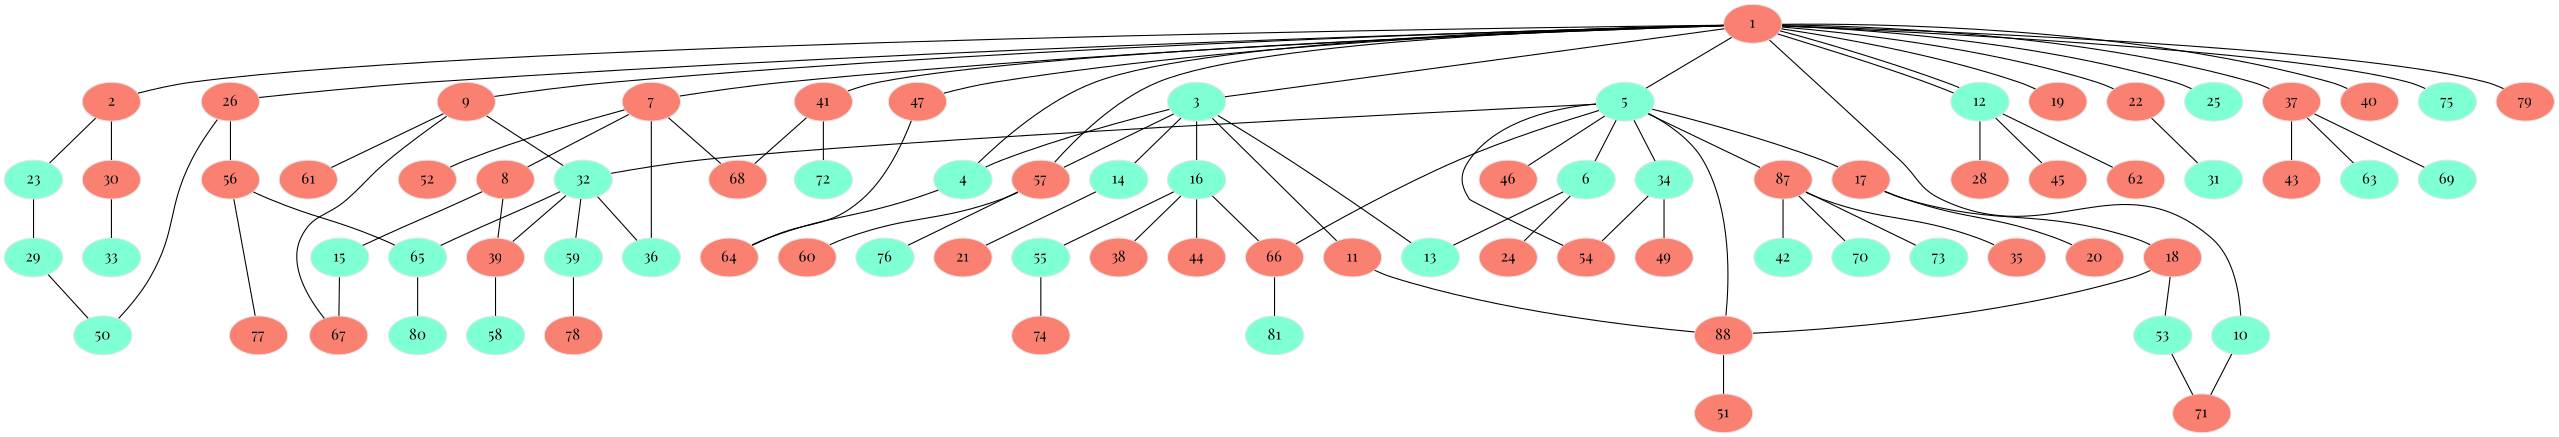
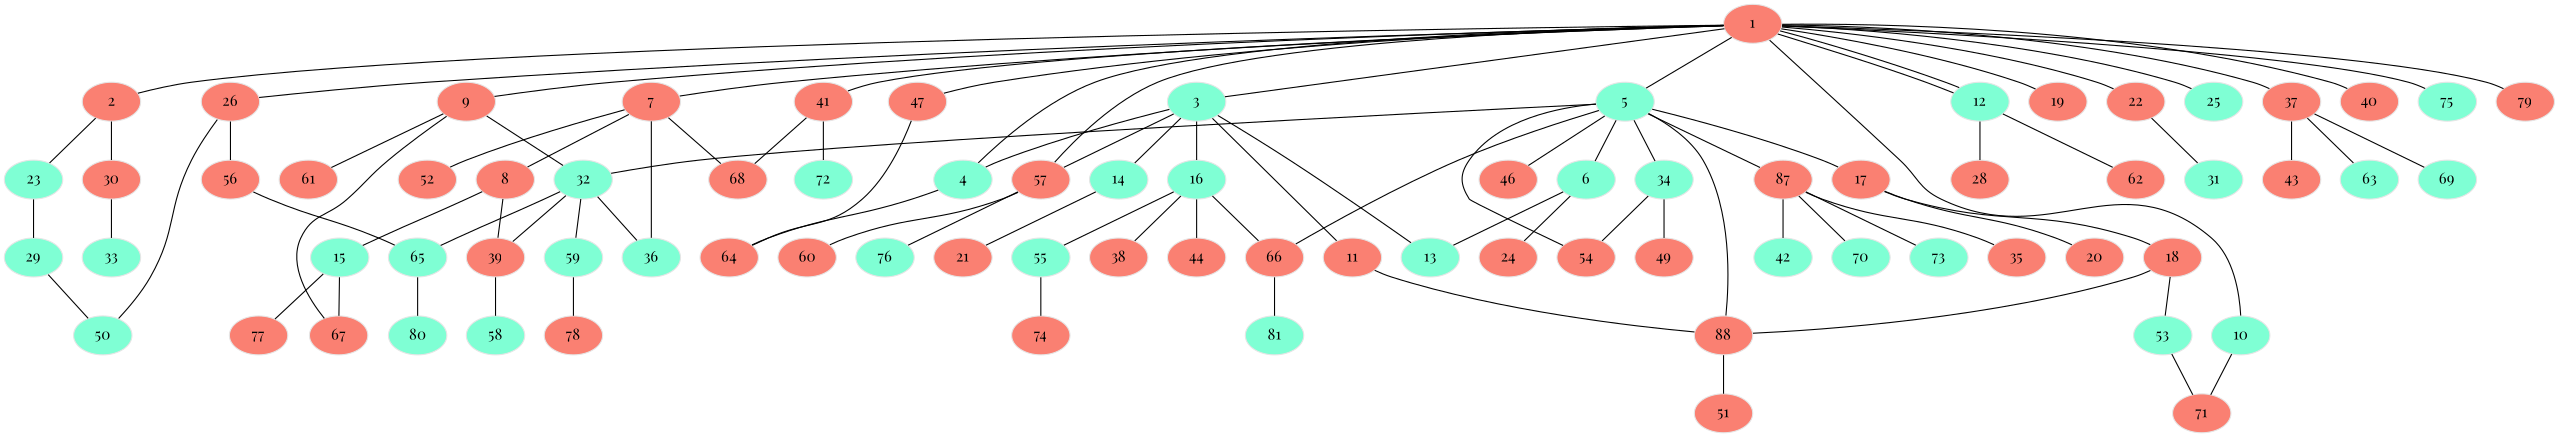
node "45": removed
edge "56" -- "77": now "15" -- "77"
